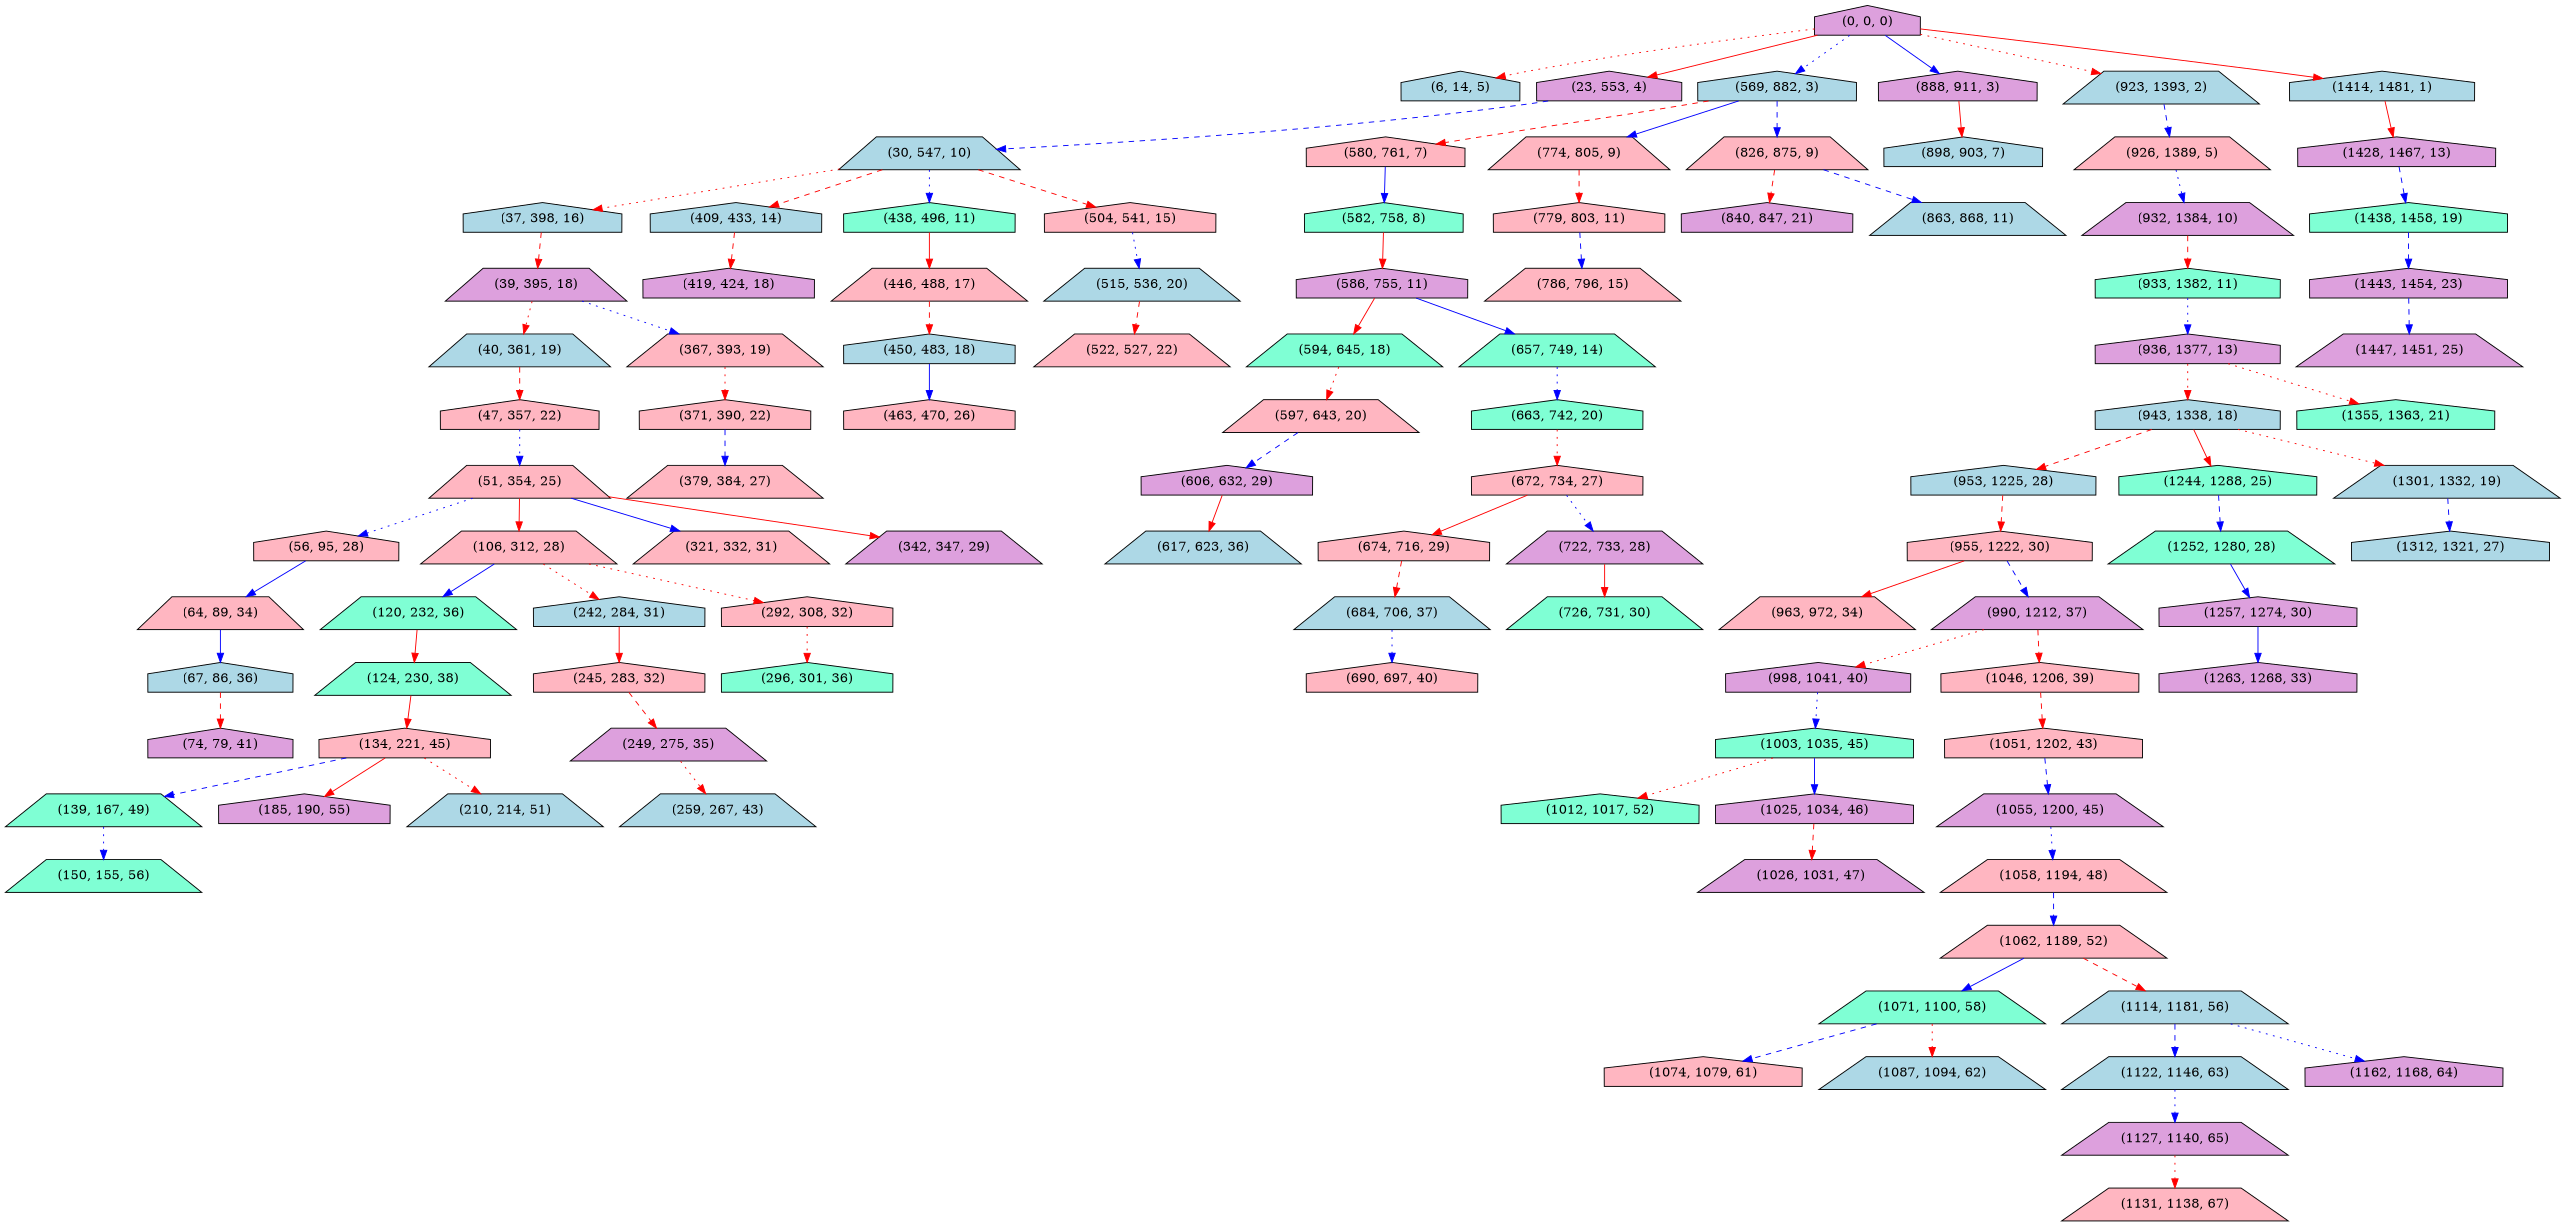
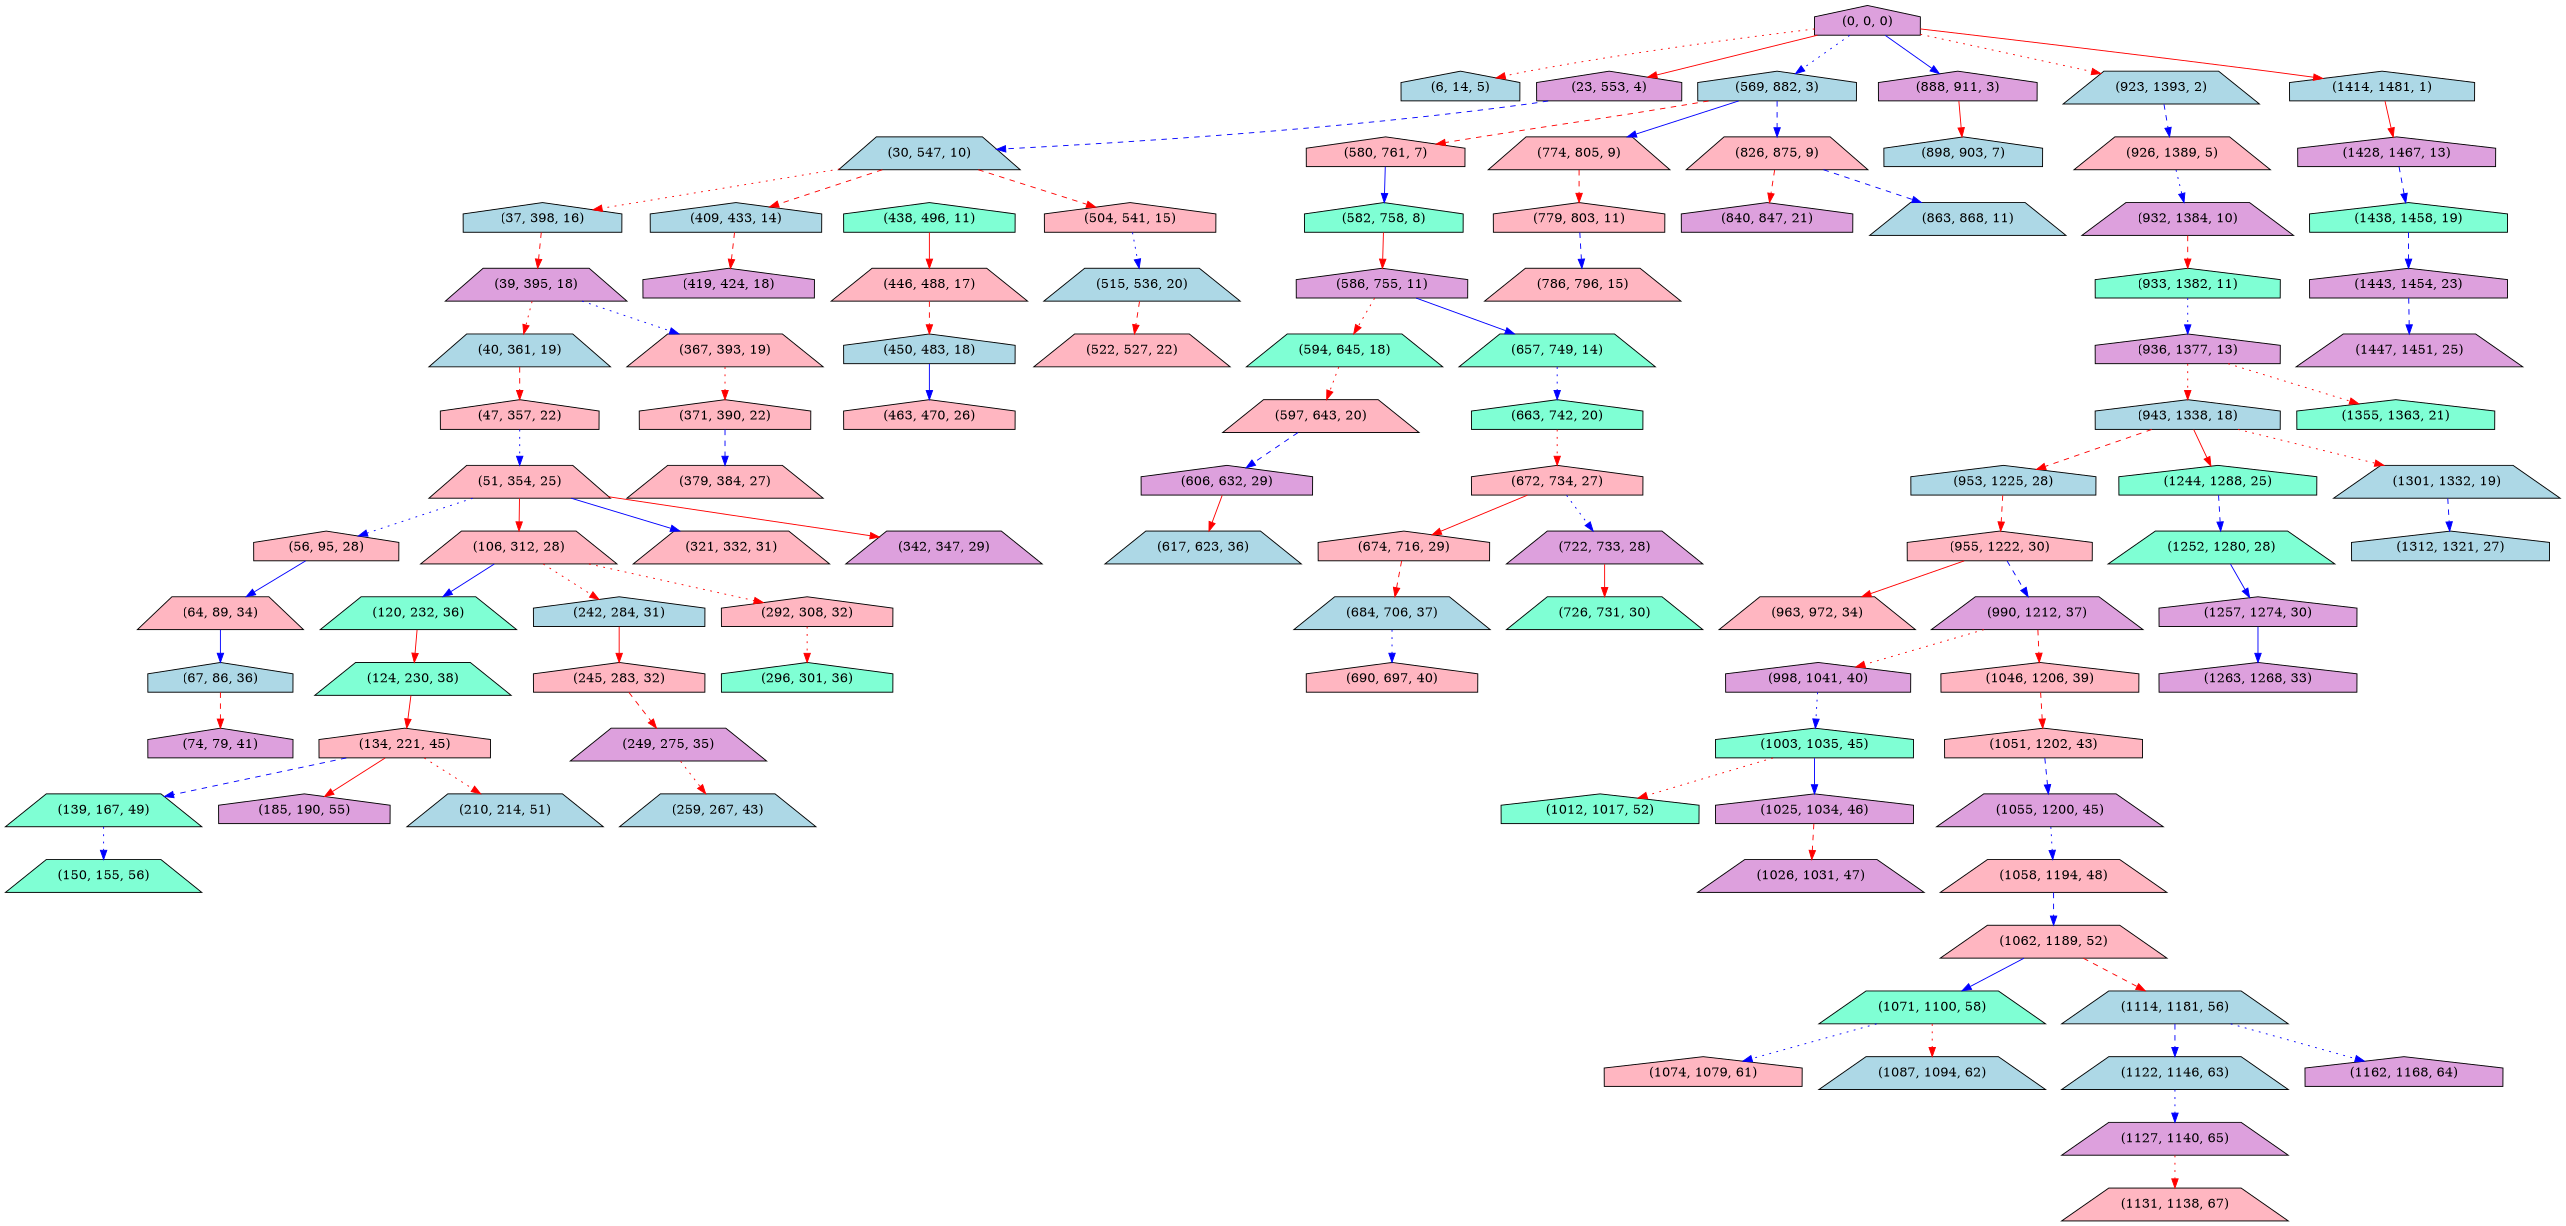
edge "(30, 547, 10)" -> "(438, 496, 11)": removed
edge "(586, 755, 11)" -> "(594, 645, 18)": style solid -> dotted
edge "(1071, 1100, 58)" -> "(1074, 1079, 61)": style dashed -> dotted
